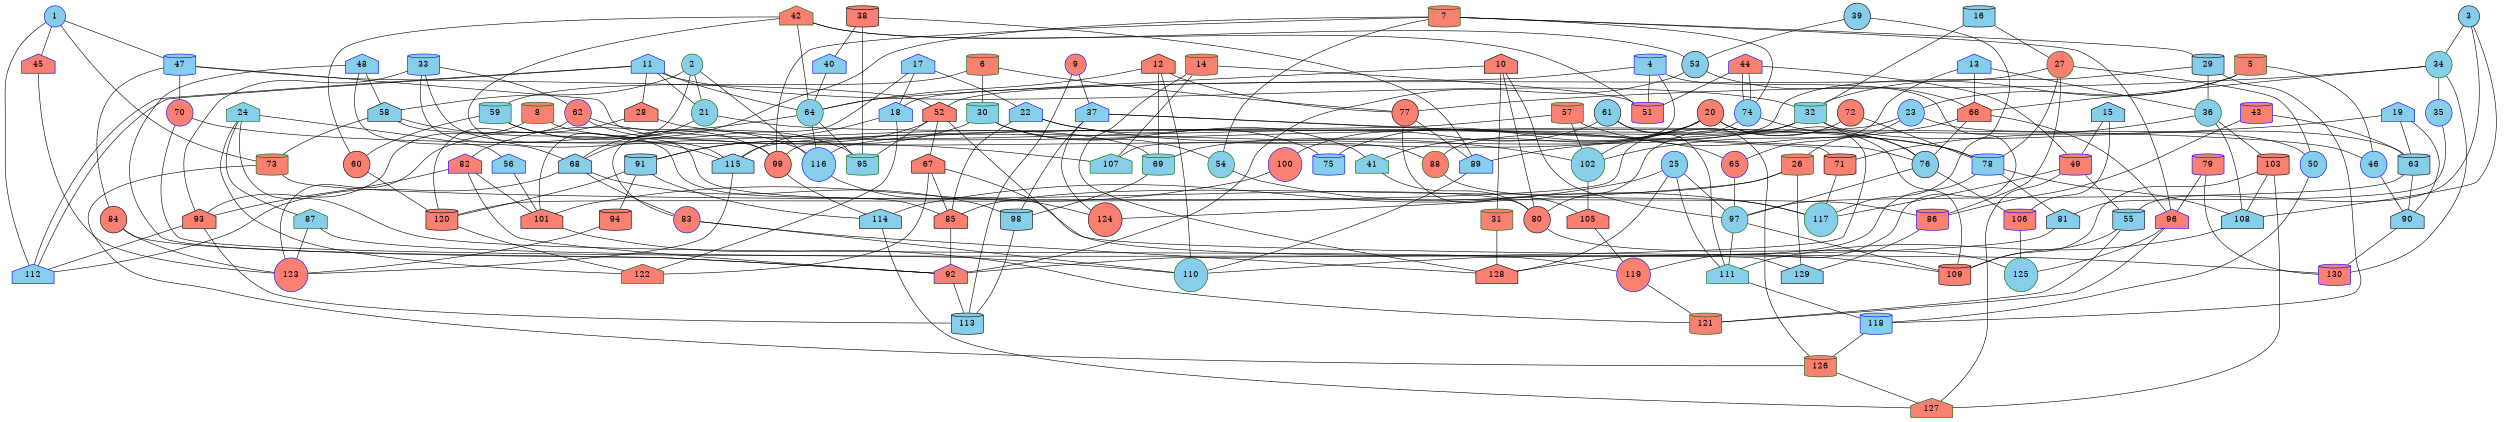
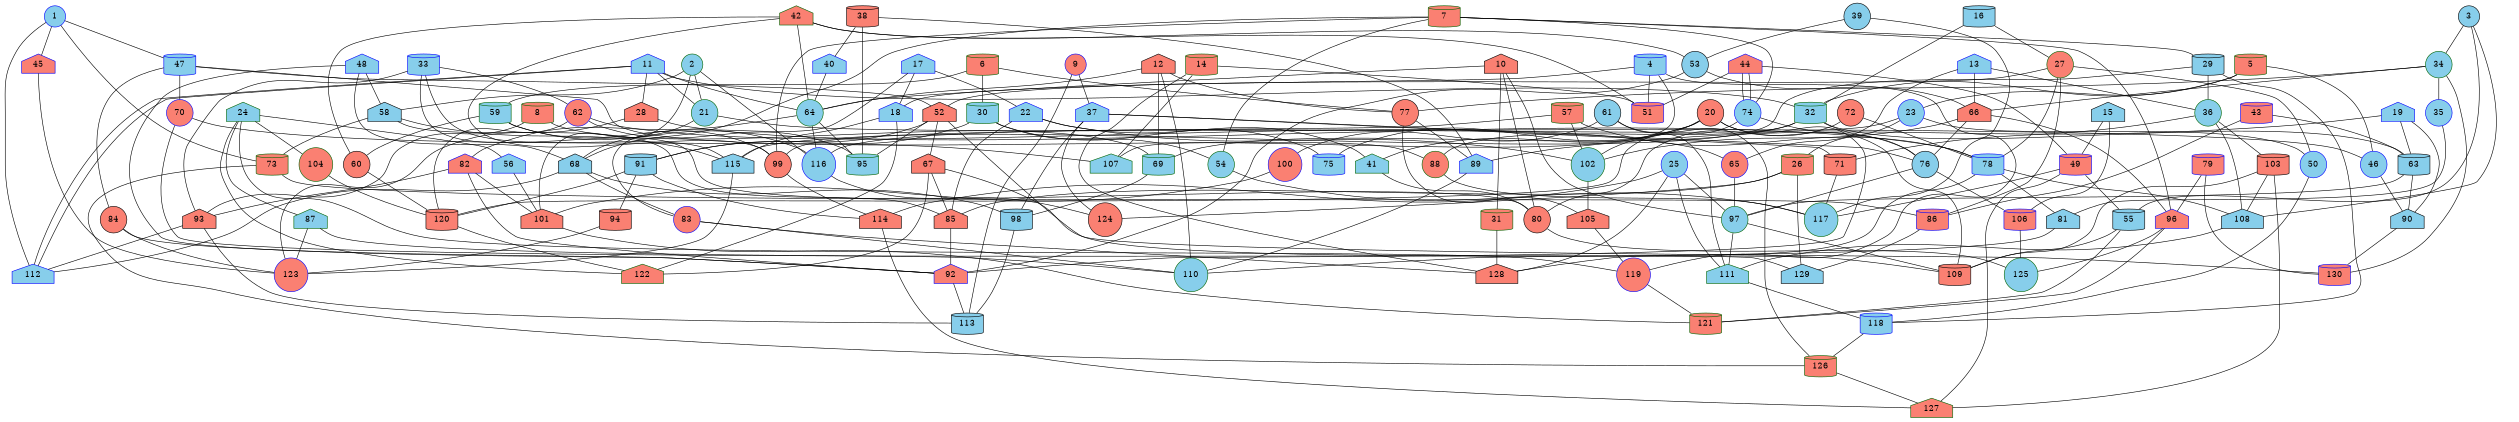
node "104": added
node "114": fillcolor skyblue -> salmon
